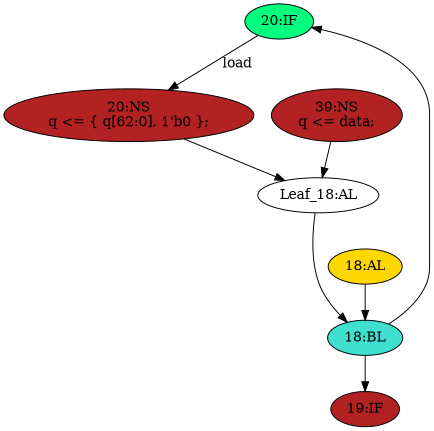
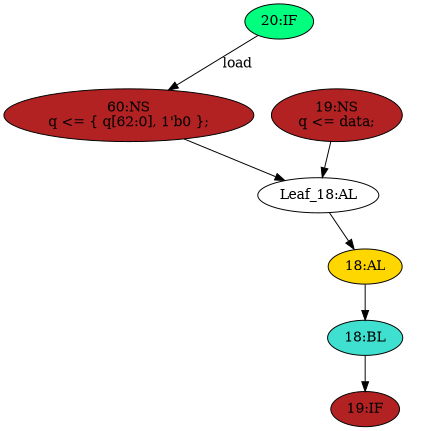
node "20:NS q <= { q[62:0], 1'b0 };": label "20:NS q <= { q[62:0], 1'b0 };" -> "60:NS q <= { q[62:0], 1'b0 };"
node "39:NS q <= data;": label "39:NS q <= data;" -> "19:NS q <= data;"
edge "18:BL" -> "20:IF": removed
edge "Leaf_18:AL" -> "18:BL": now "Leaf_18:AL" -> "18:AL"
